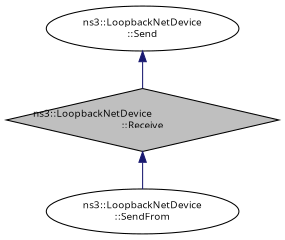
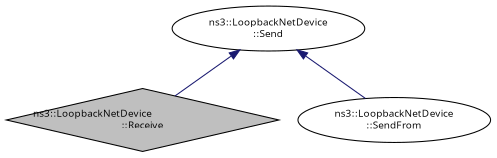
edge "ns3::LoopbackNetDevice ::SendFrom" -> "ns3::LoopbackNetDevice ::Receive": now "ns3::LoopbackNetDevice ::SendFrom" -> "ns3::LoopbackNetDevice ::Send"
